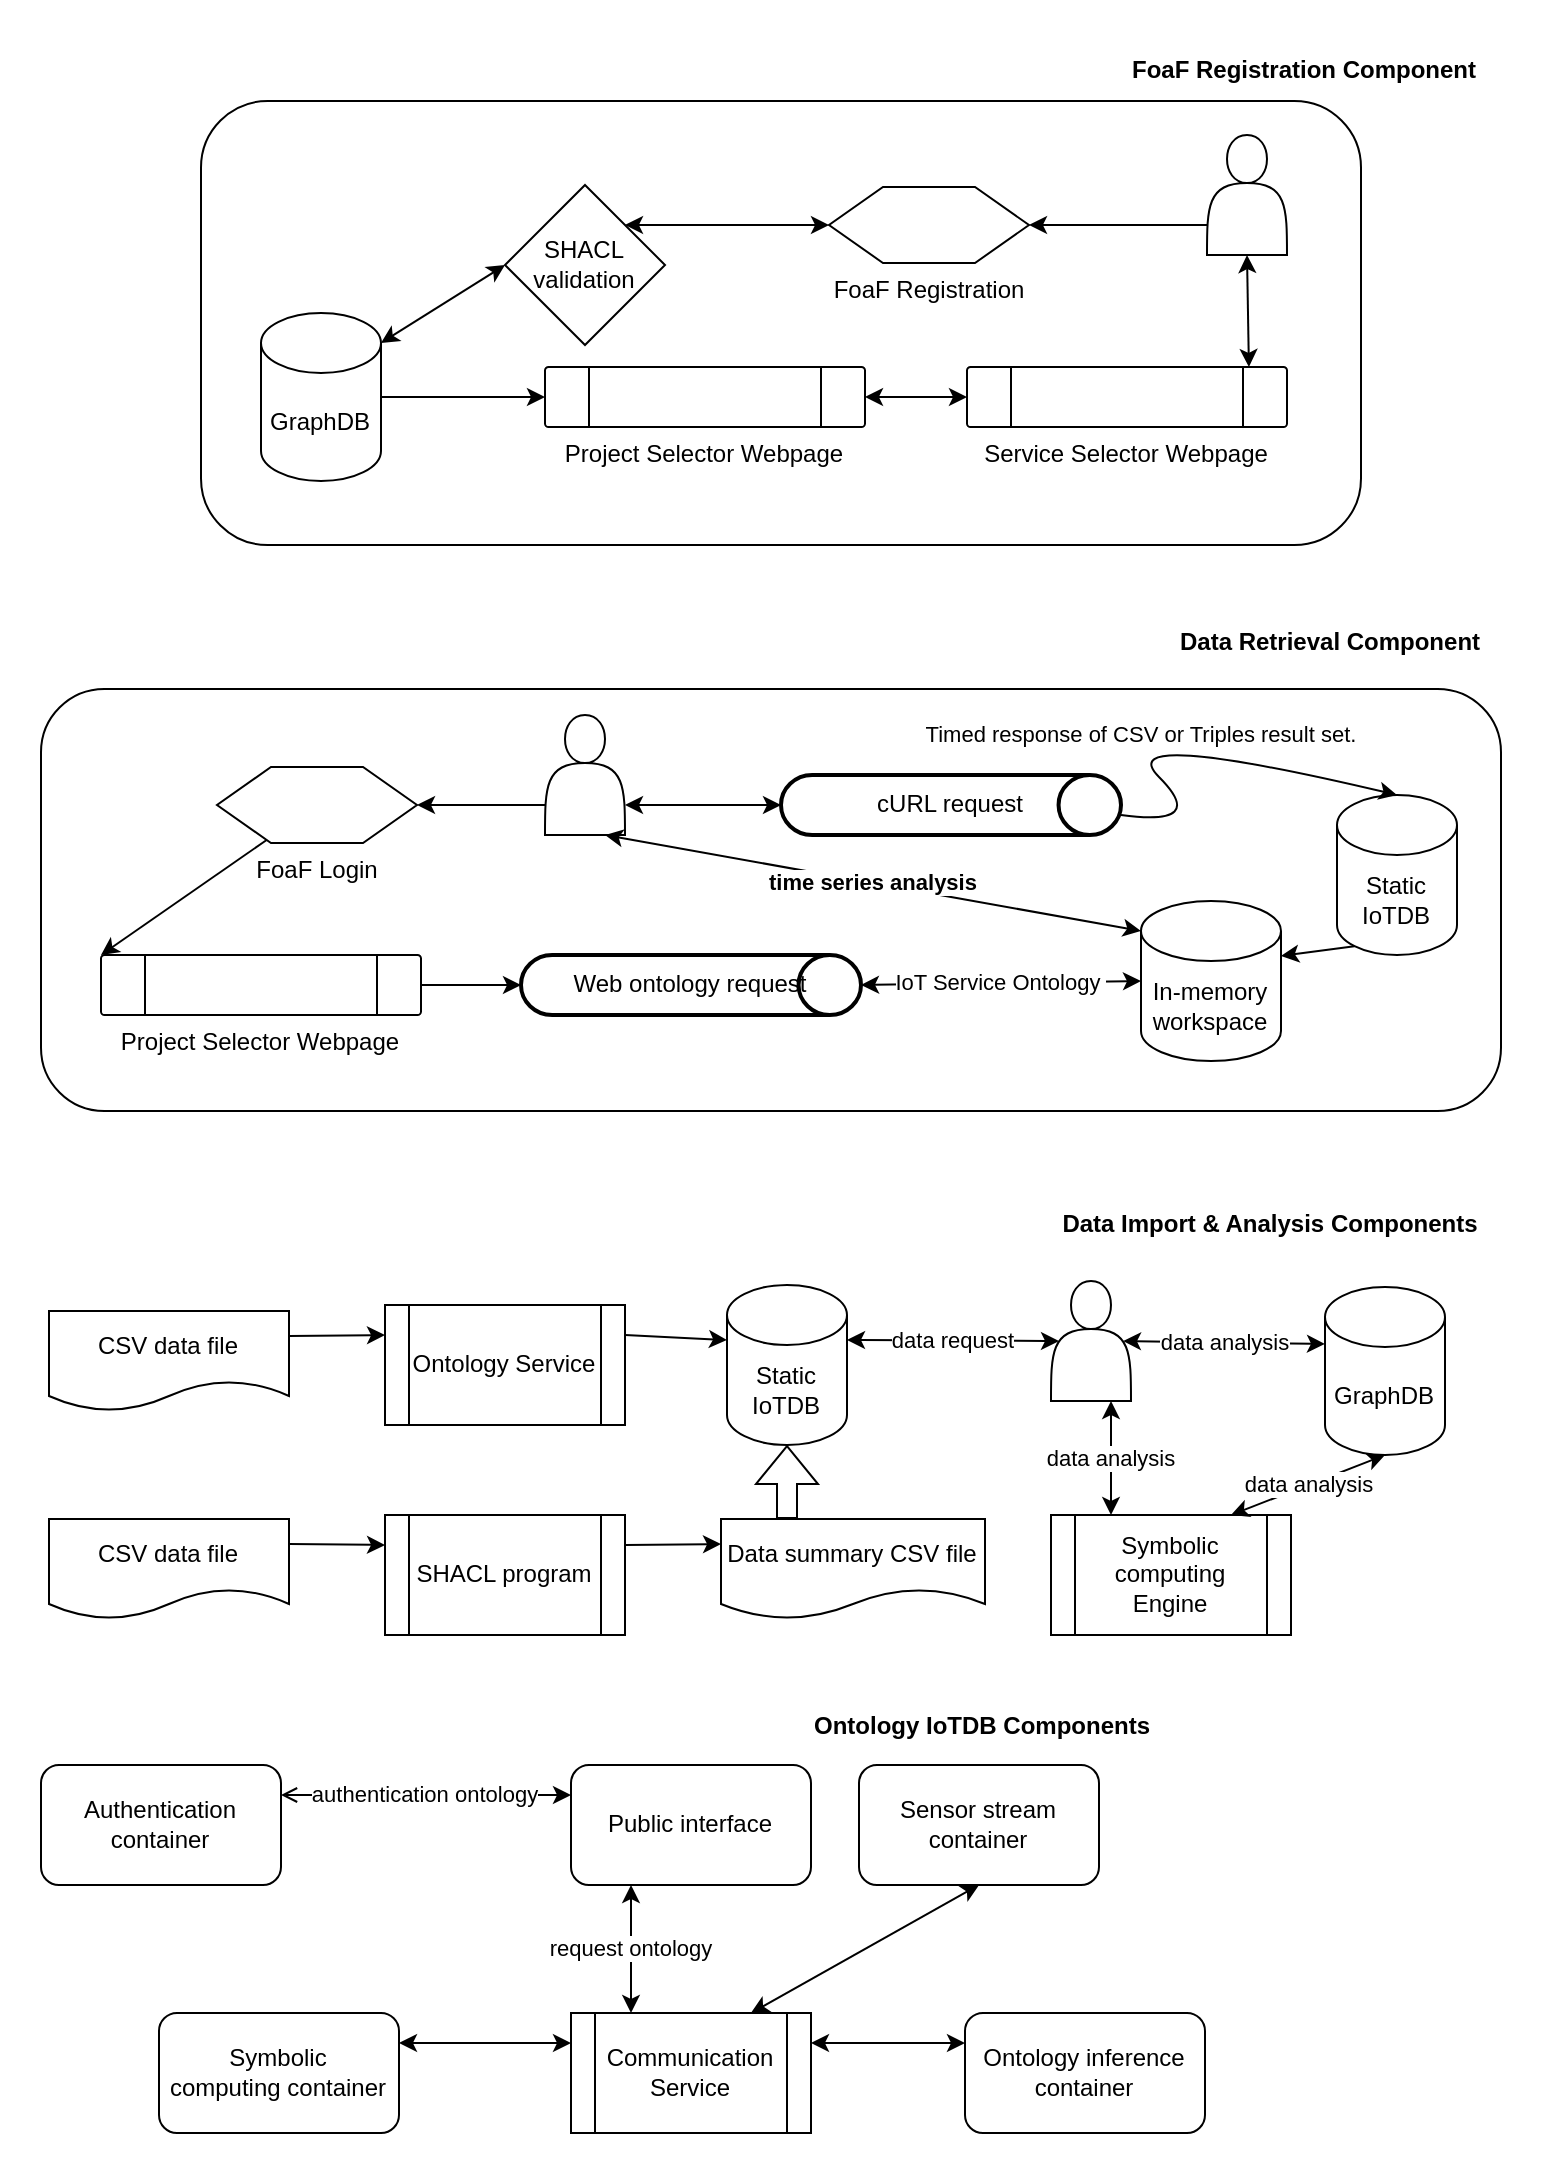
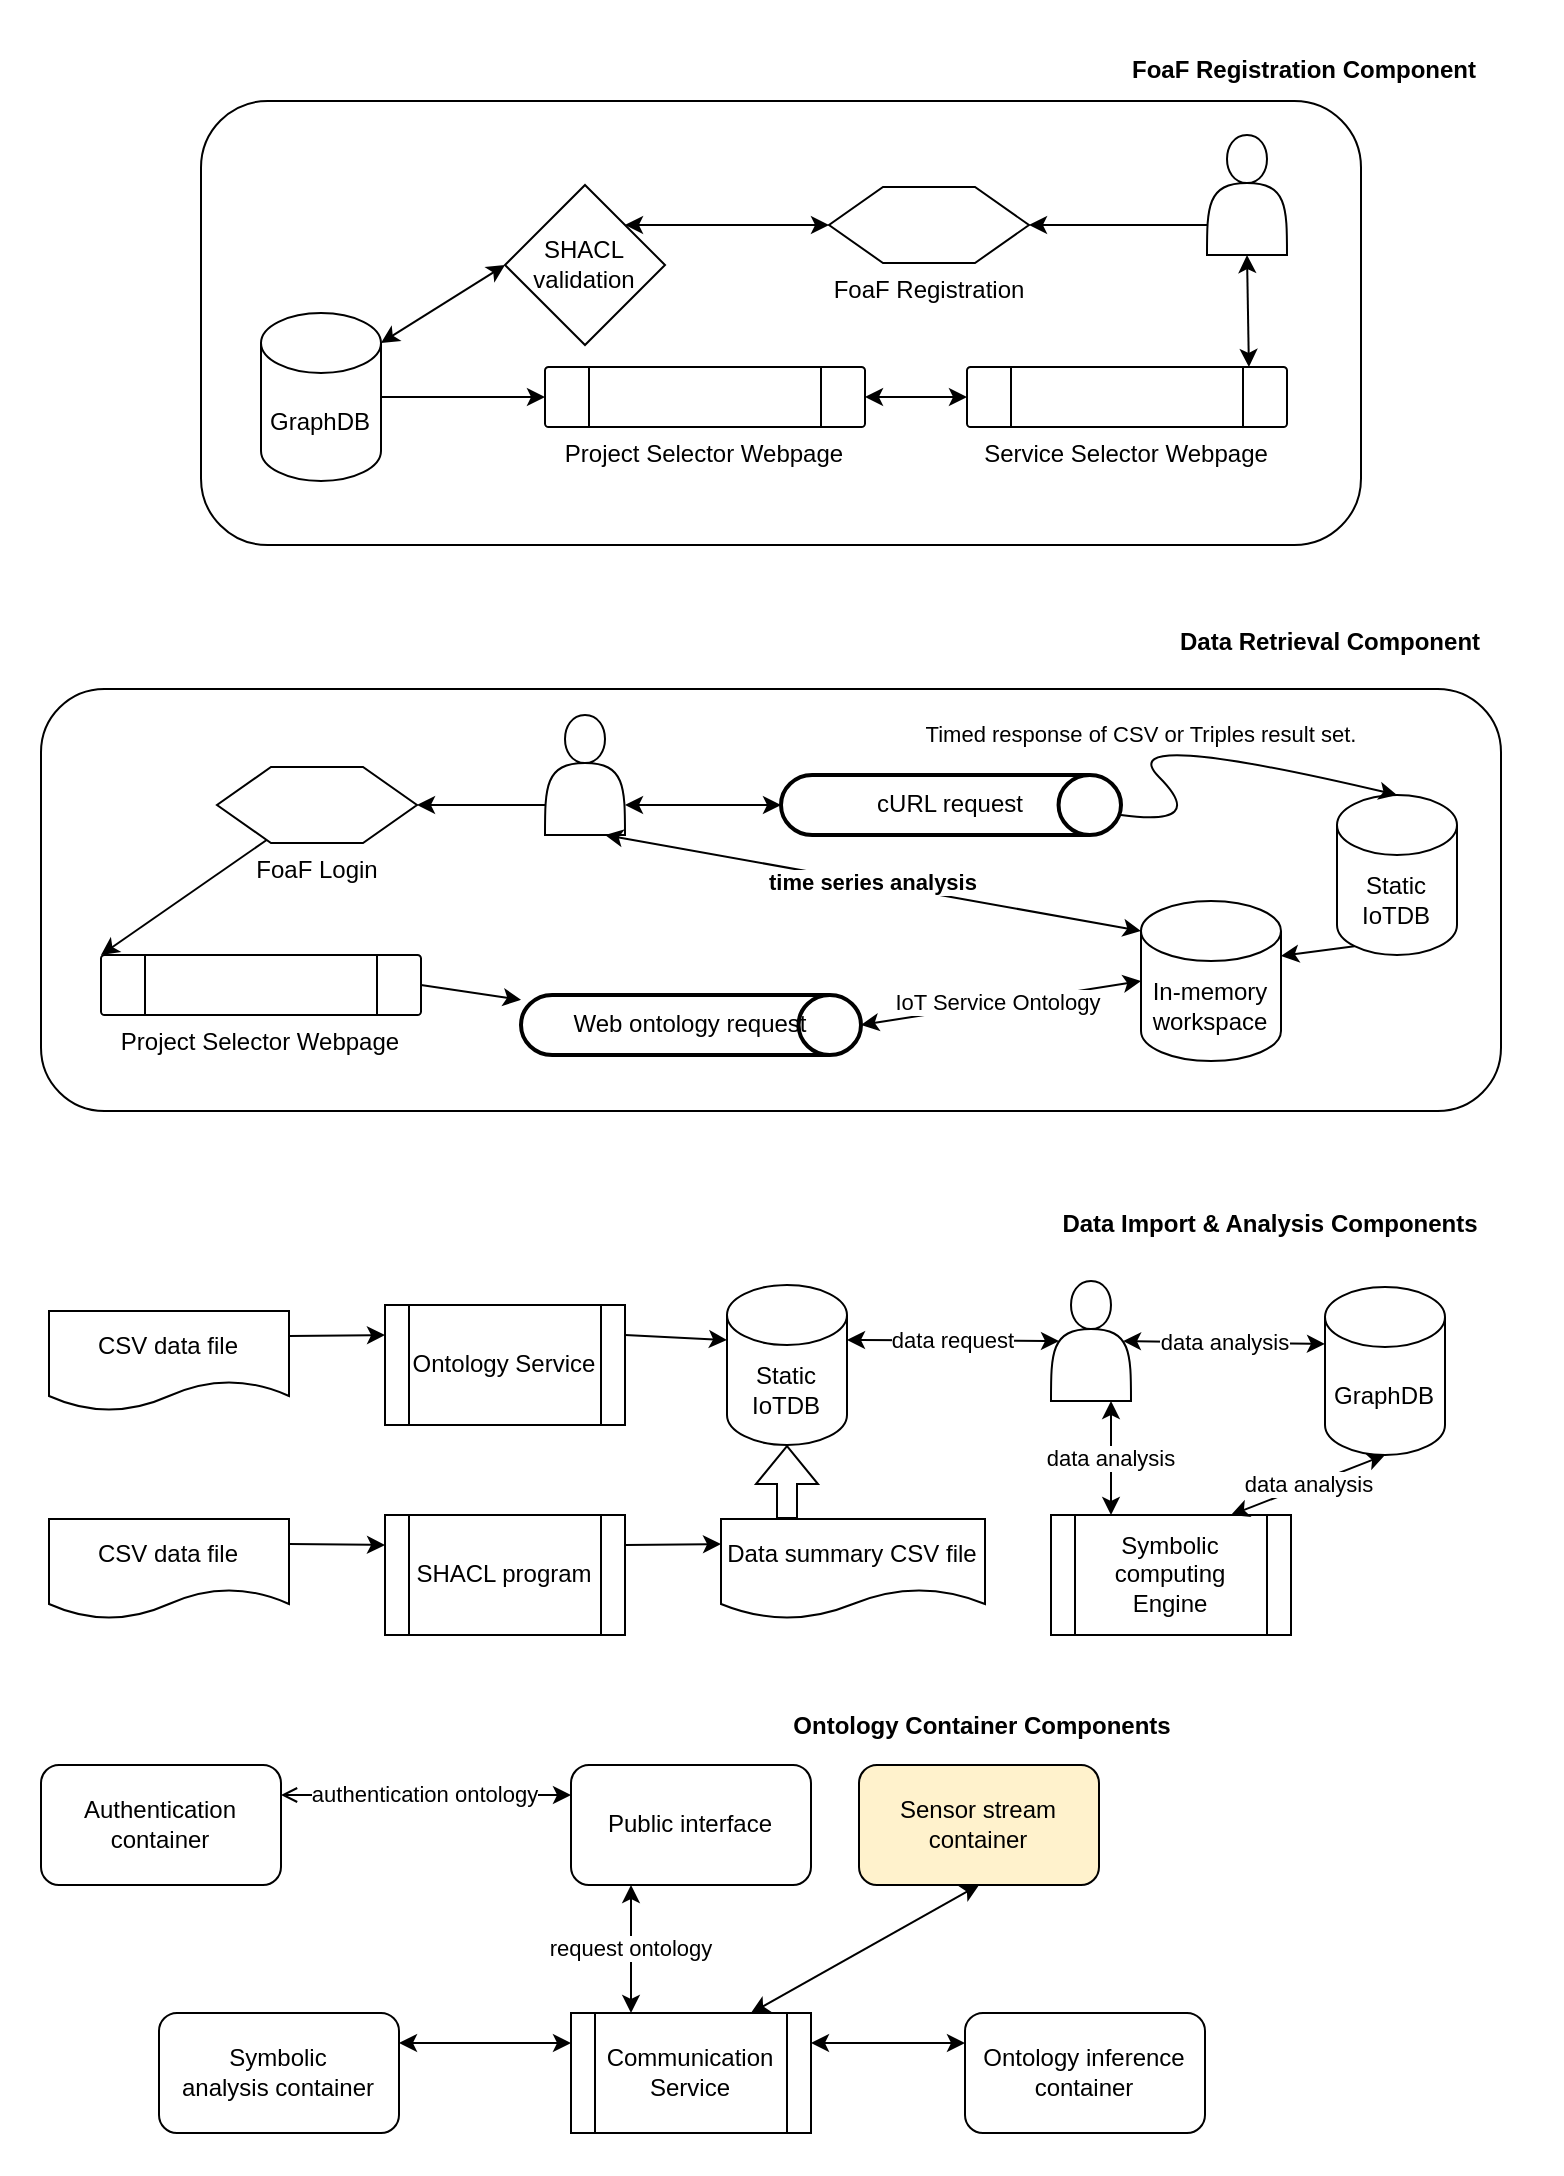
node "Web ontology request": moved (691, 985) -> (691, 1025)
node "Ontology IoTDB Components": label "Ontology IoTDB Components" -> "Ontology Container Components"
node "Sensor stream container": fillcolor #ffffff -> #fff2cc
node "Symbolic computing container": label "Symbolic computing container" -> "Symbolic analysis container"
